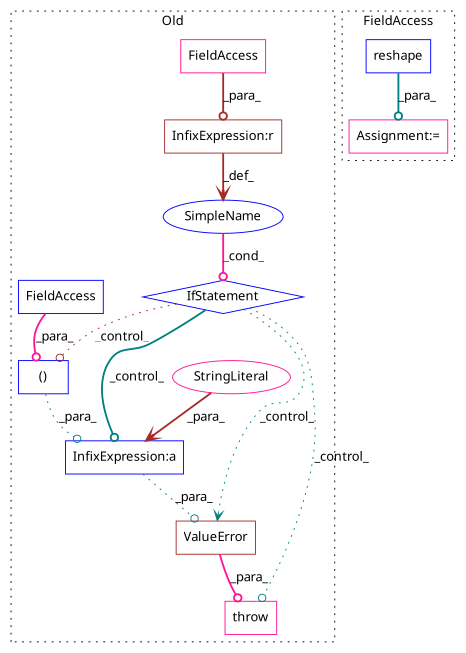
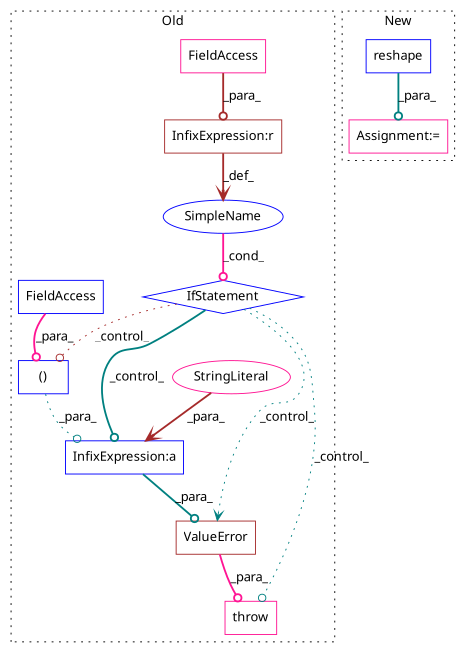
cluster "FieldAccess": label "FieldAccess" -> "New"
edge "InfixExpression:a" -> "ValueError": style dotted -> bold
